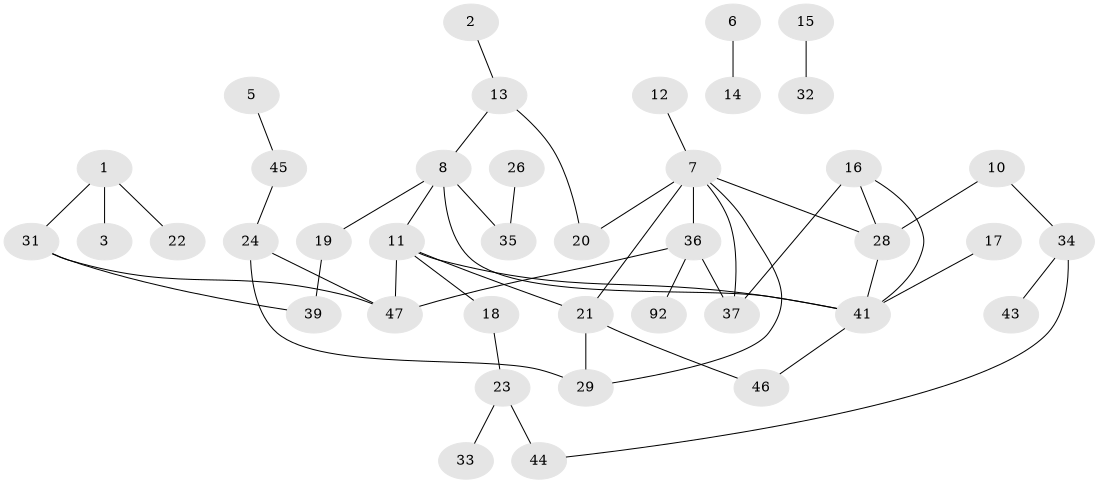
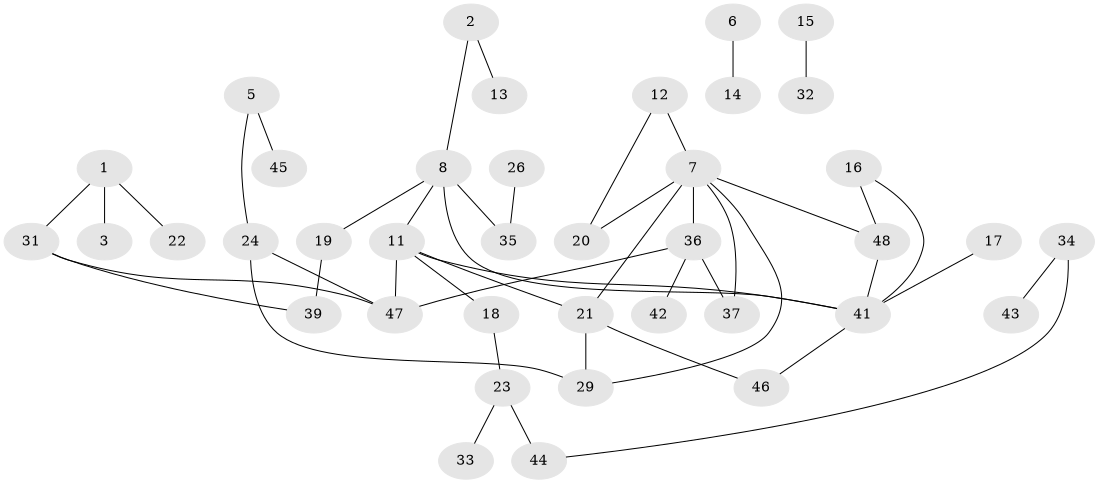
edge "13" -- "8": now "2" -- "8"
edge "13" -- "20": now "12" -- "20"
node "10": removed
edge "45" -- "24": now "5" -- "24"
edge "16" -- "37": removed
node "28": label "28" -> "48"
node "92": label "92" -> "42"
